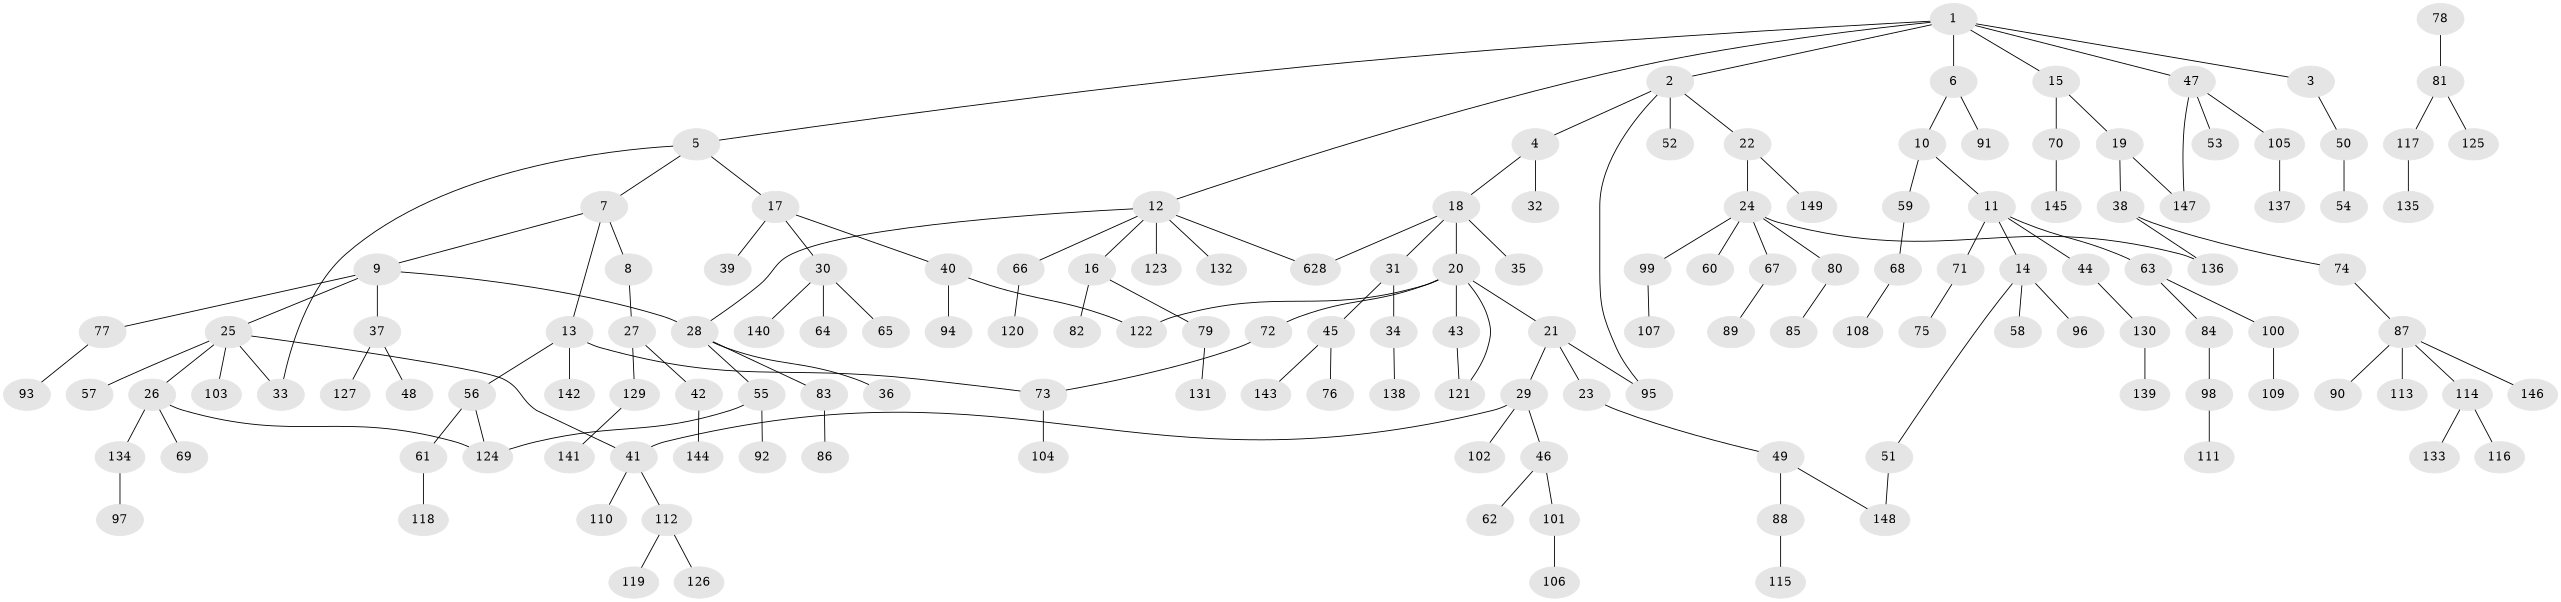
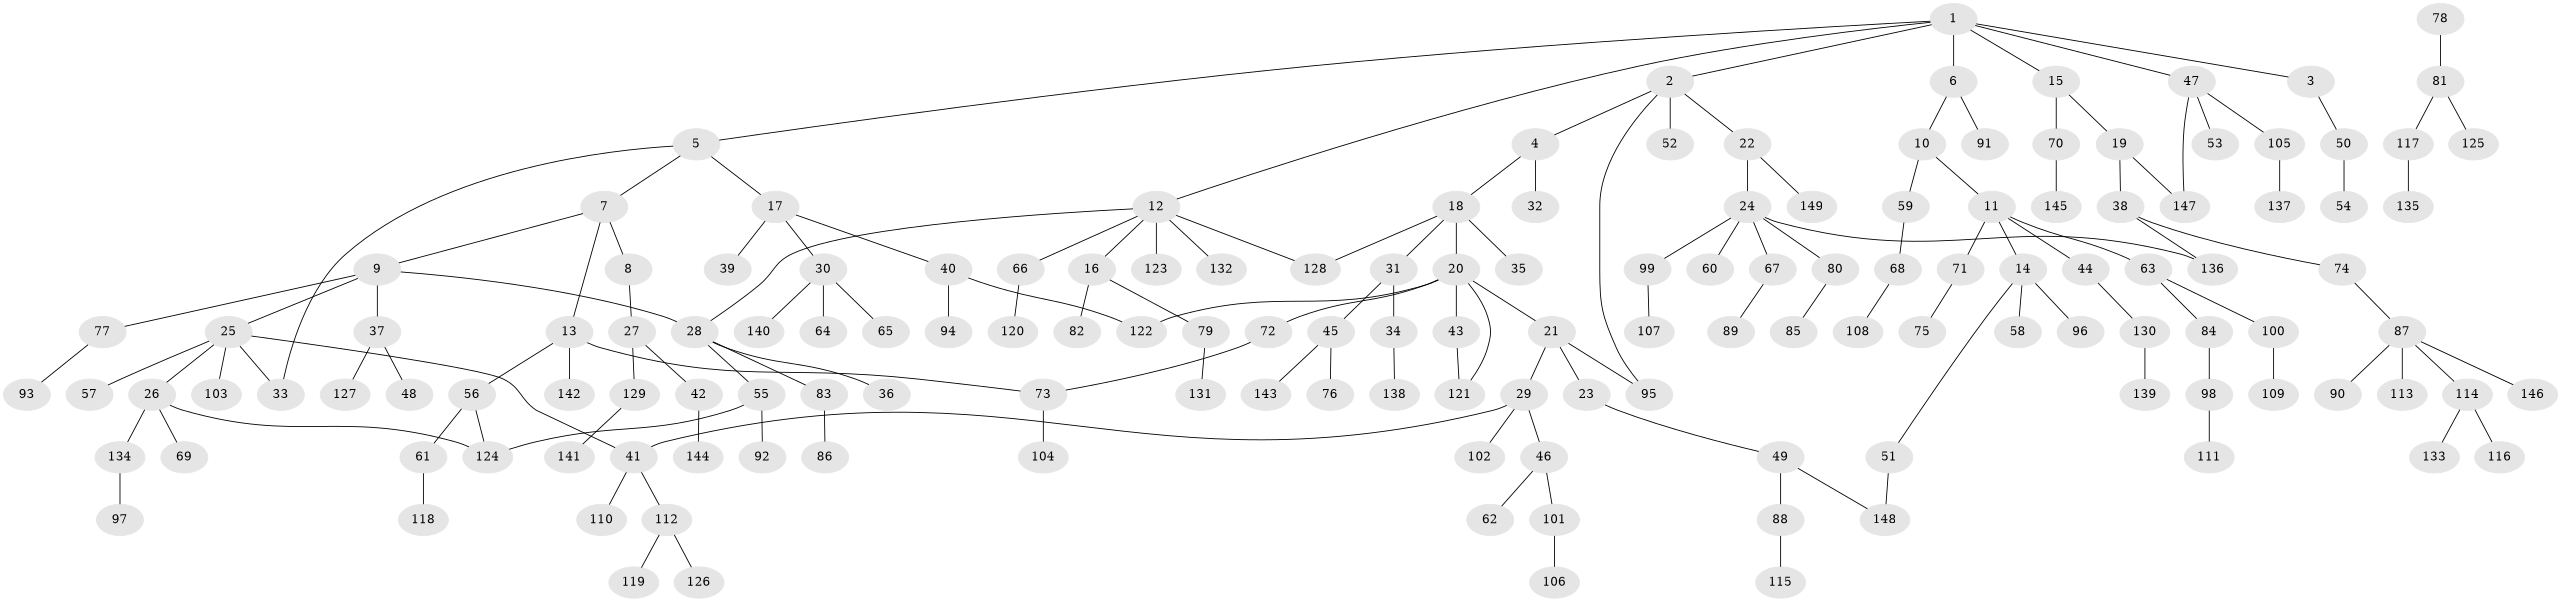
node "628": label "628" -> "128"
